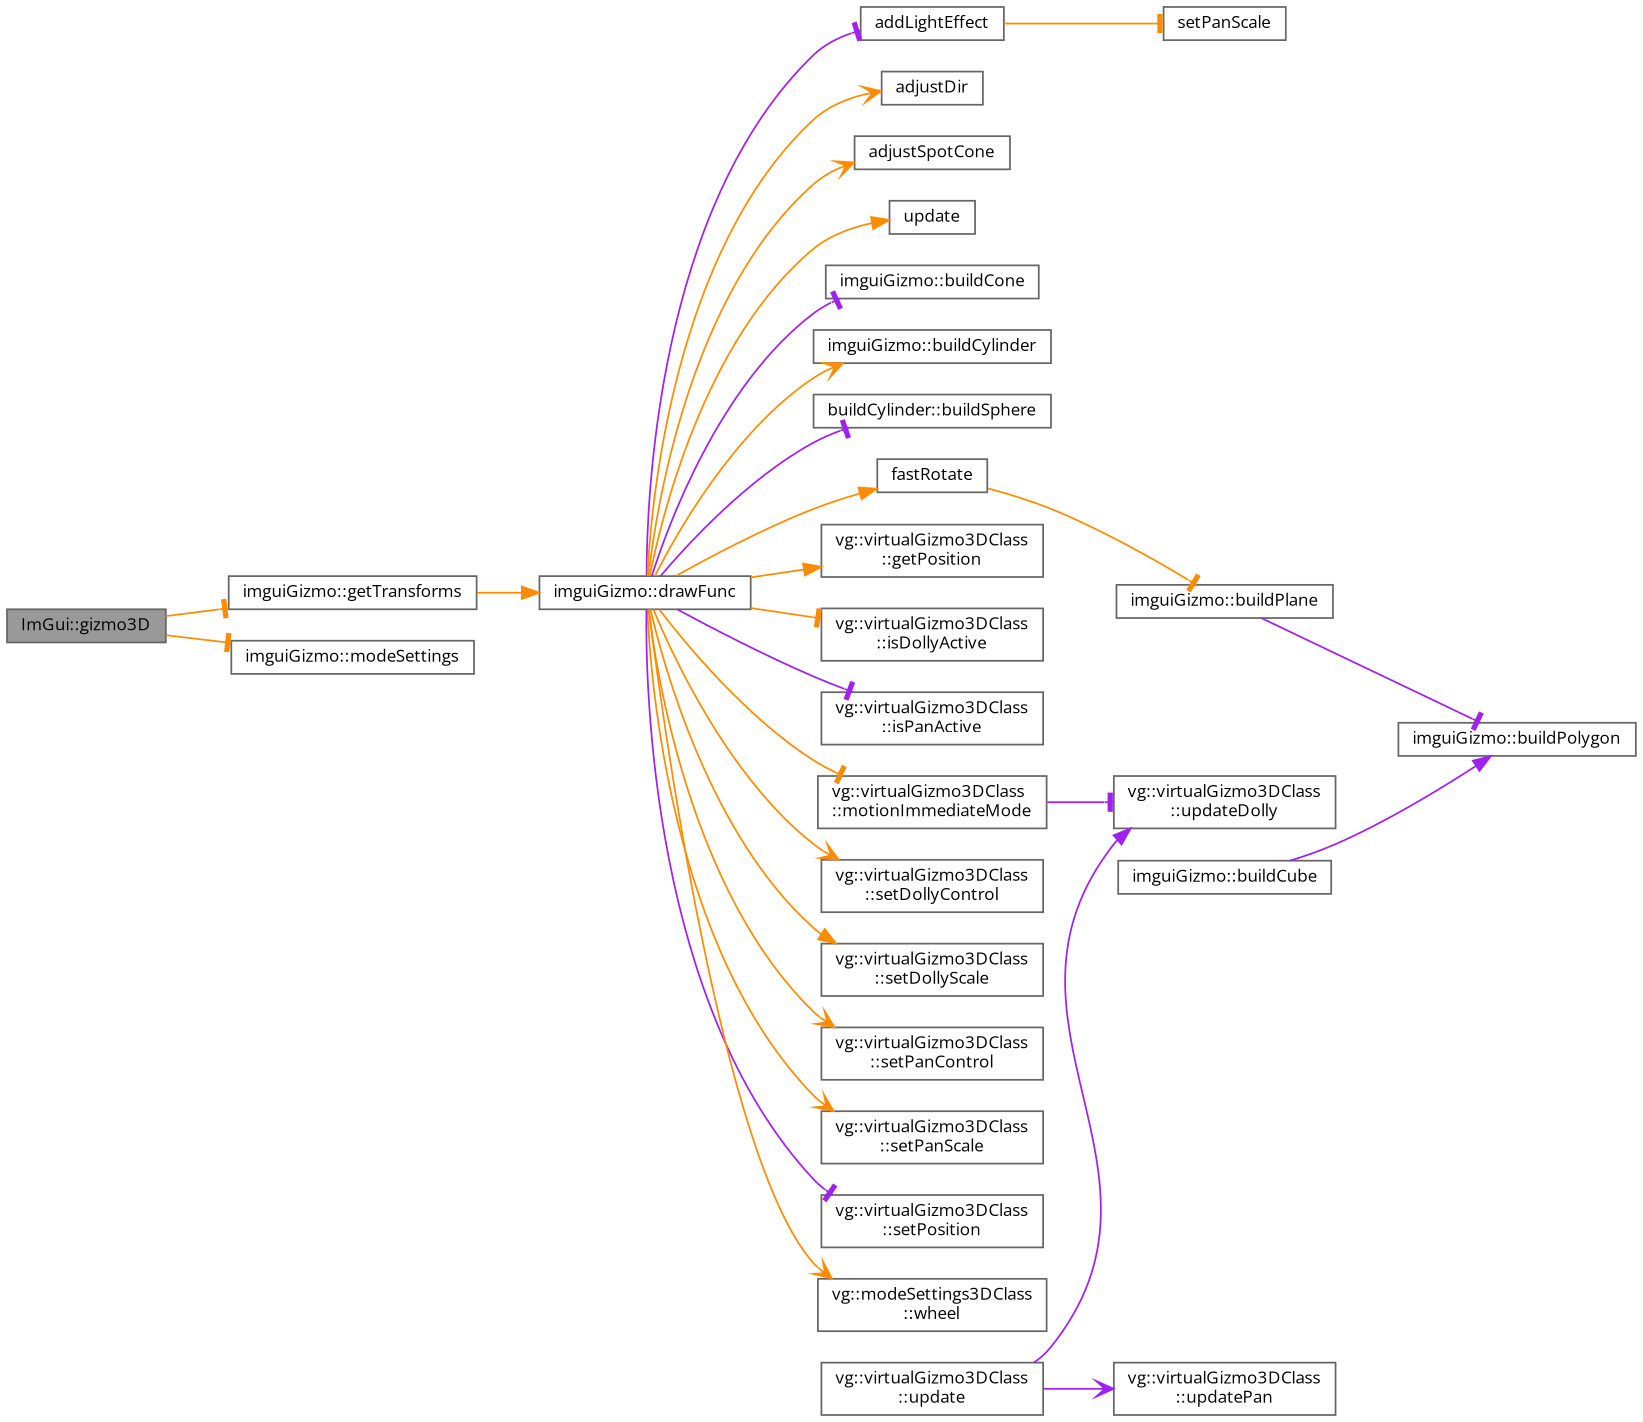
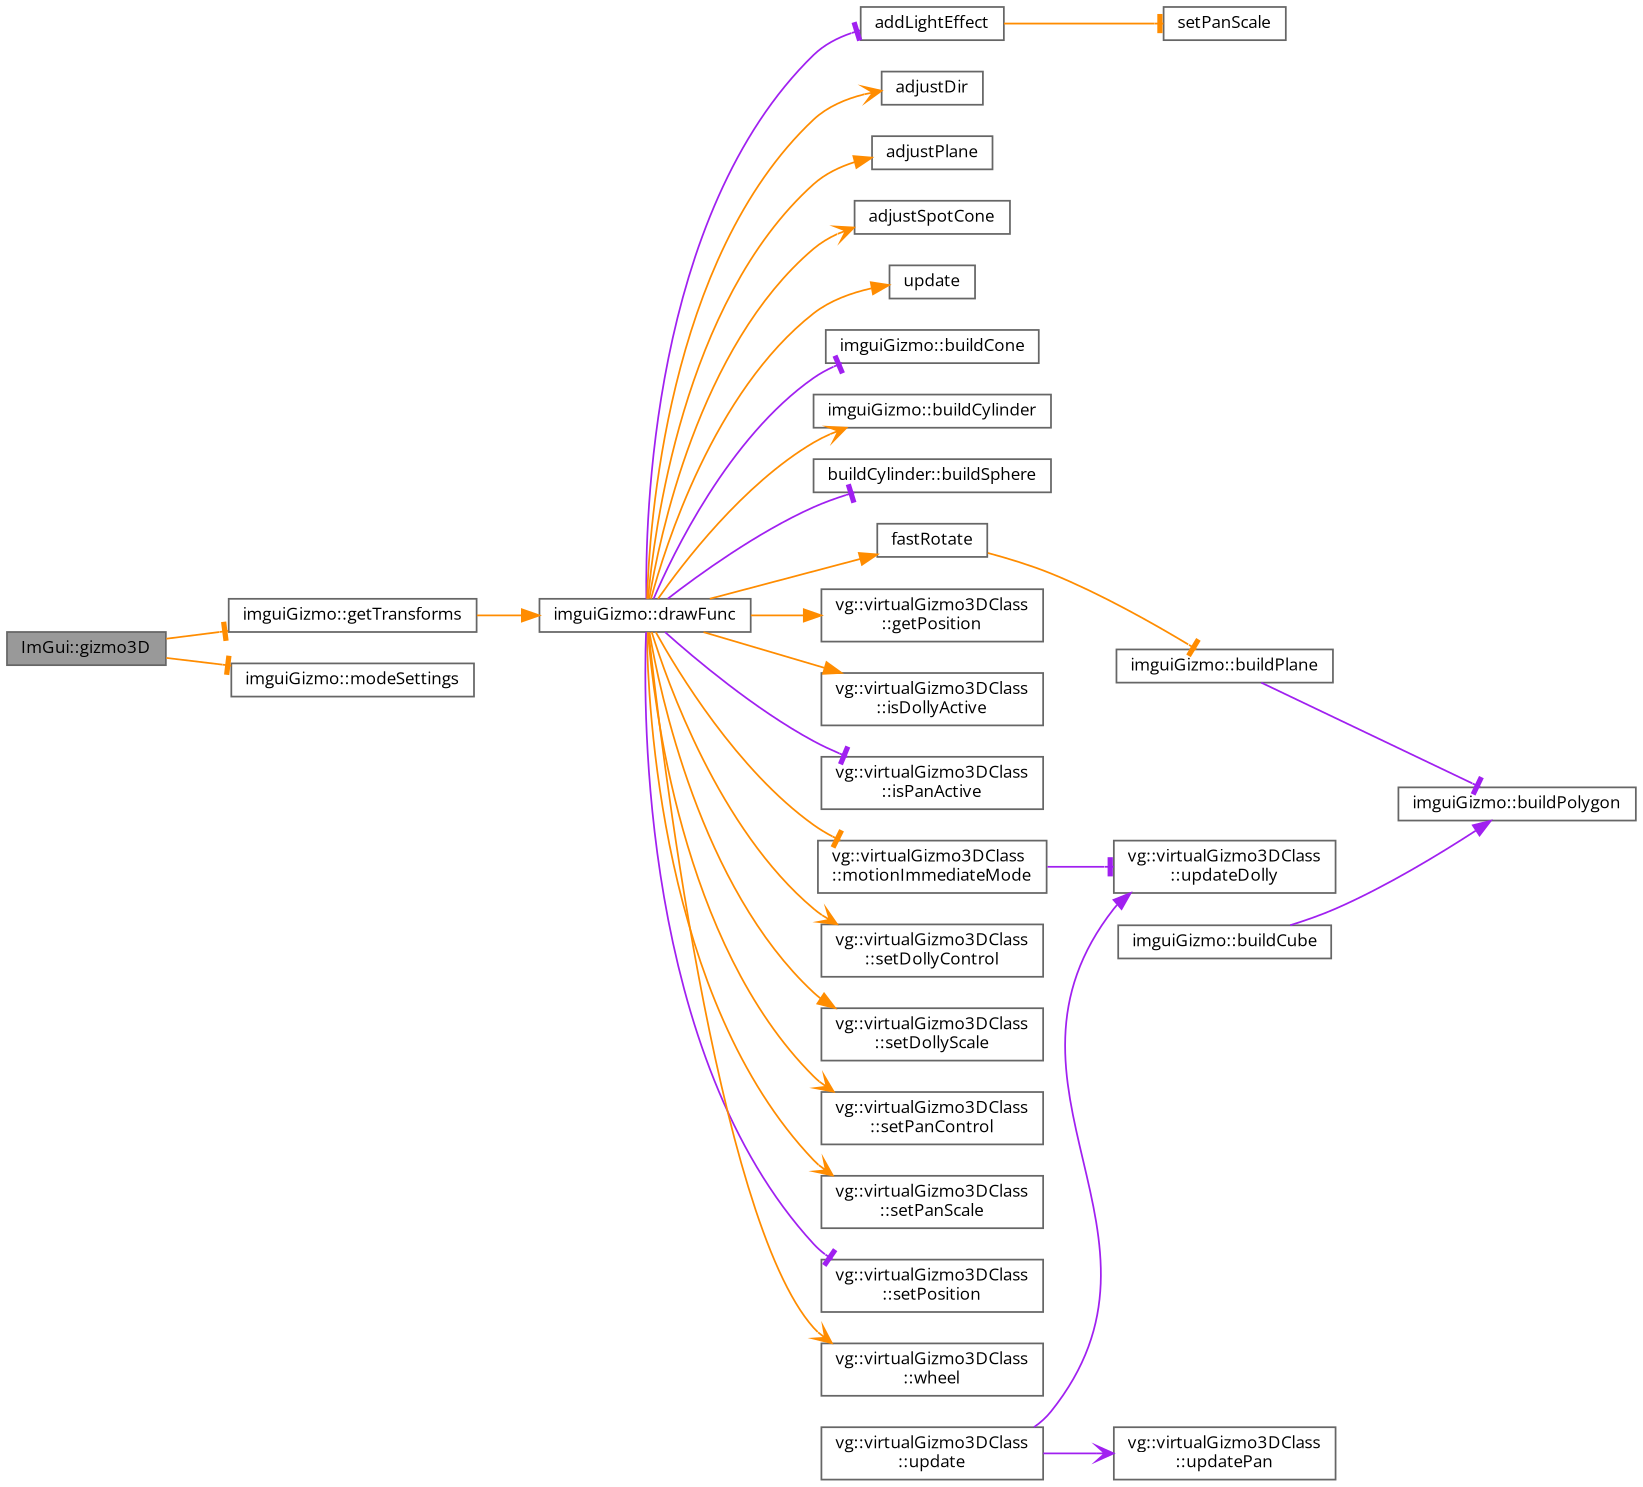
node "adjustPlane": added
edge "imguiGizmo::drawFunc" -> "vg::virtualGizmo3DClass ::isDollyActive": arrowhead tee -> normal
node "vg::modeSettings3DClass ::wheel": label "vg::modeSettings3DClass ::wheel" -> "vg::virtualGizmo3DClass ::wheel"
